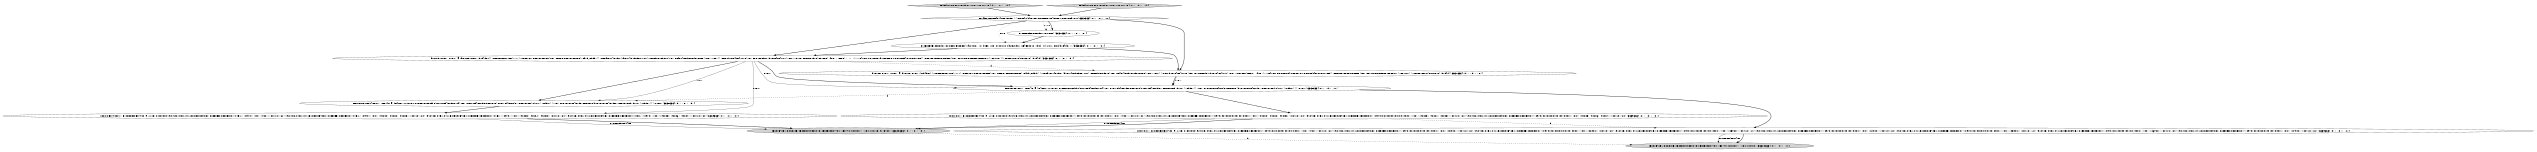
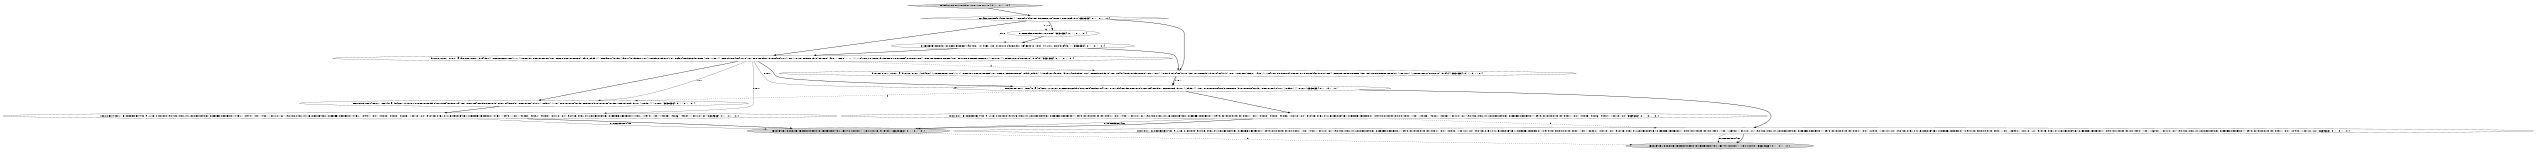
node "testGroupByExpressionAutoArrayFnArg['1', '0', '0']": removed
